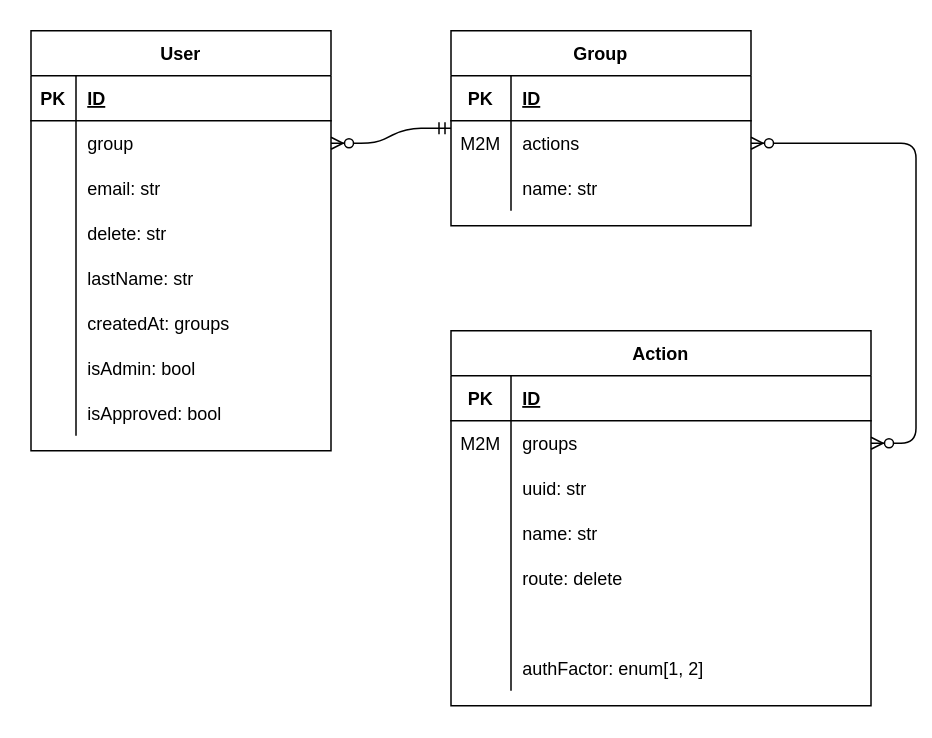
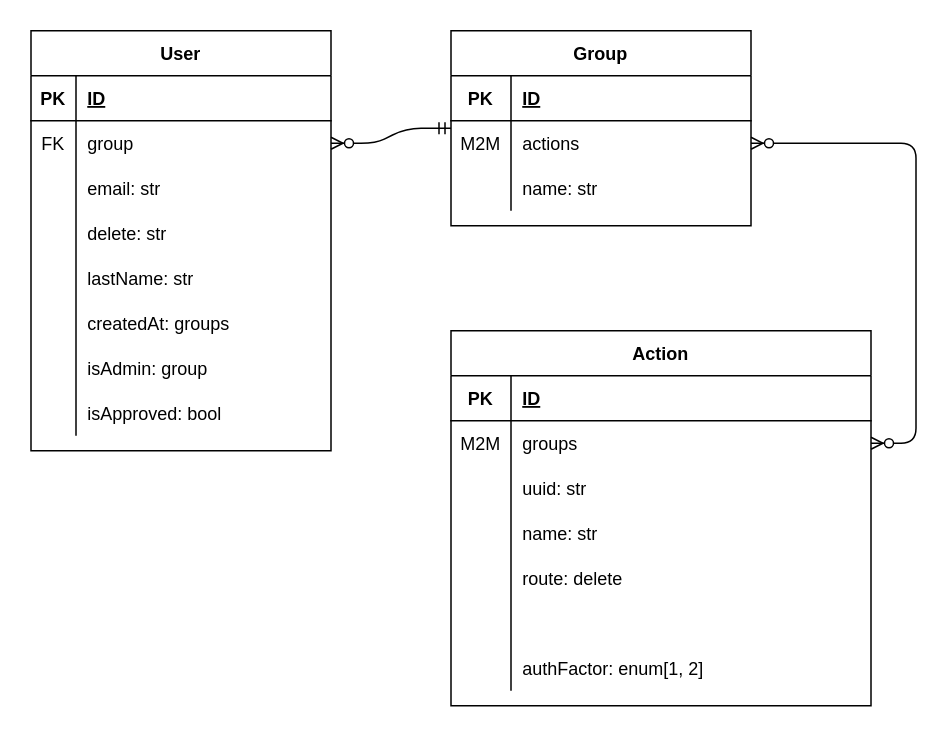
node "FK": added
node "isAdmin: bool": label "isAdmin: bool" -> "isAdmin: group"
